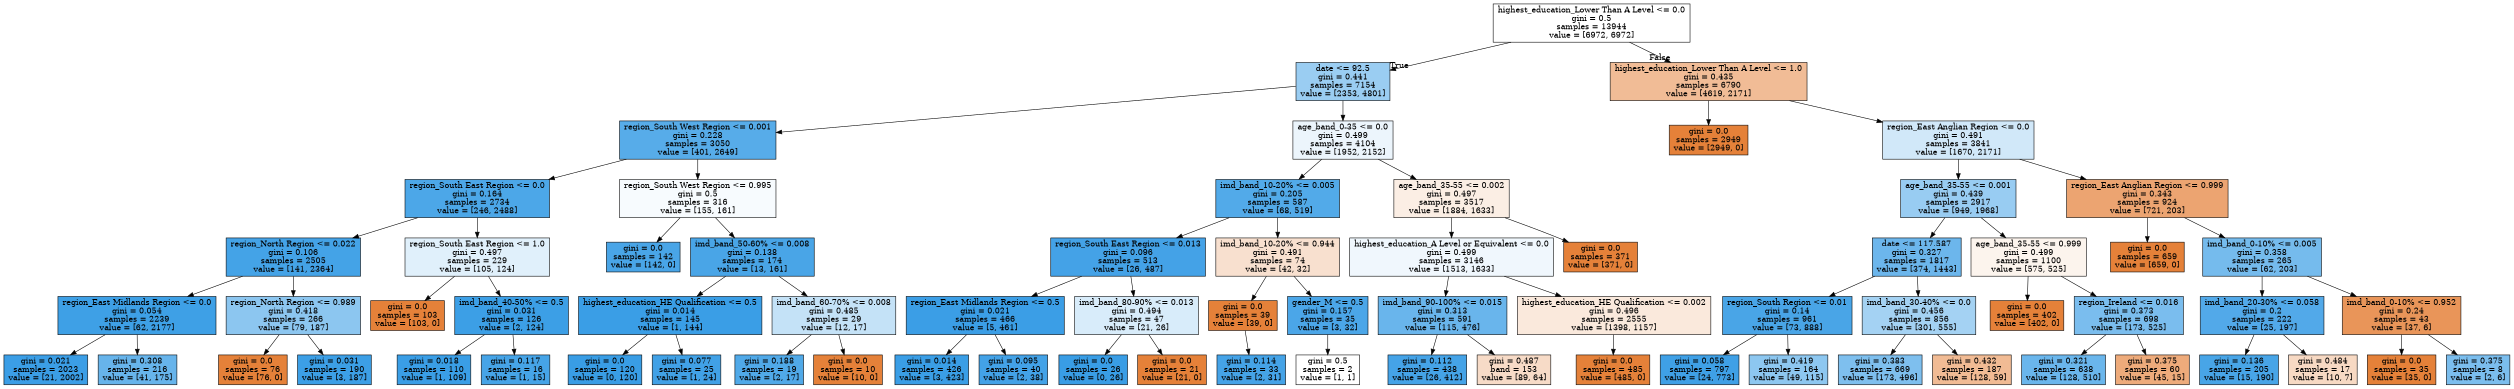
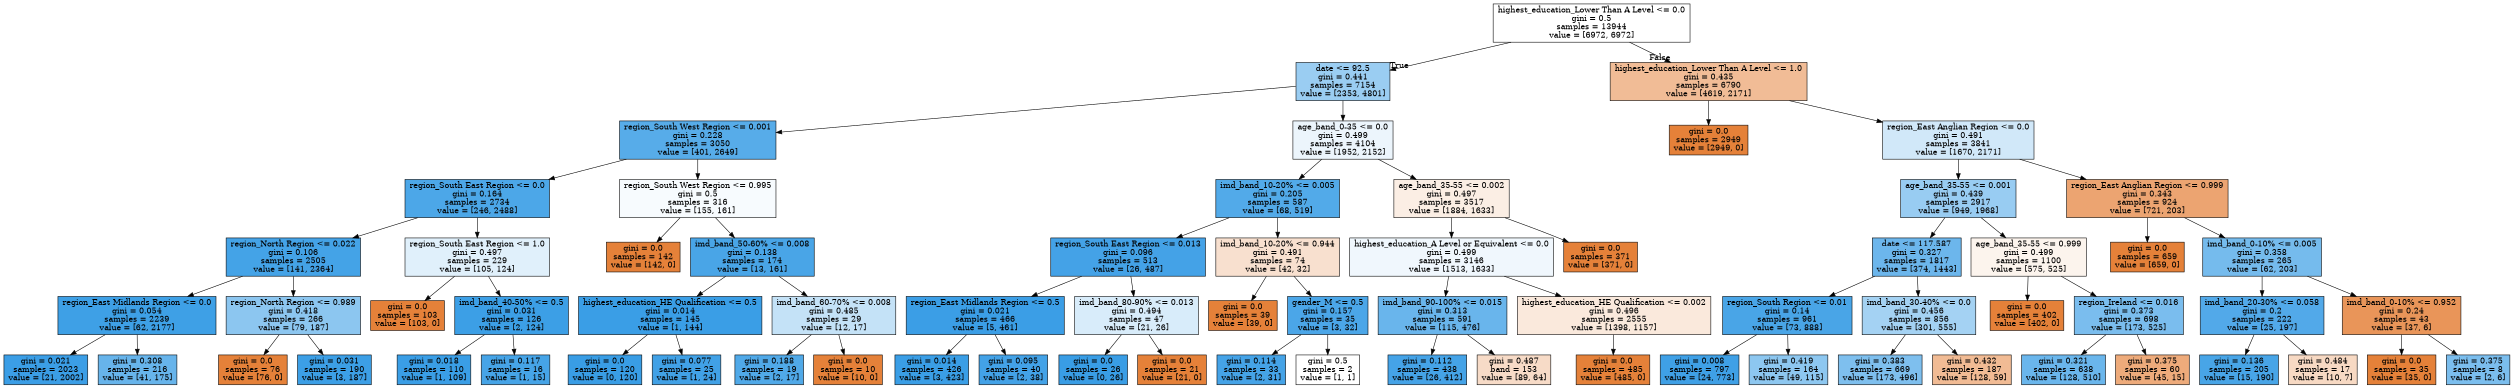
node "gini = 0.0 samples = 142 value = [142, 0]": fillcolor #399de5ea -> #e58139ff
edge "gini = 0.0 samples = 39 value = [39, 0]" -> "gini = 0.114 samples = 33 value = [2, 31]": now "gender_M <= 0.5 gini = 0.157 samples = 35 value = [3, 32]" -> "gini = 0.114 samples = 33 value = [2, 31]"
node "gini = 0.058 samples = 797 value = [24, 773]": label "gini = 0.058 samples = 797 value = [24, 773]" -> "gini = 0.008 samples = 797 value = [24, 773]"
